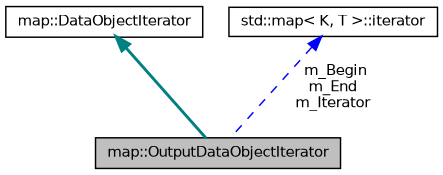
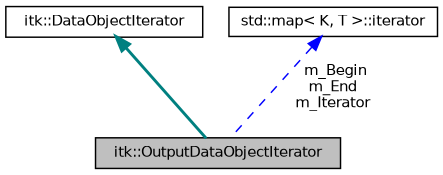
node "map::DataObjectIterator": label "map::DataObjectIterator" -> "itk::DataObjectIterator"
node "map::OutputDataObjectIterator": label "map::OutputDataObjectIterator" -> "itk::OutputDataObjectIterator"
